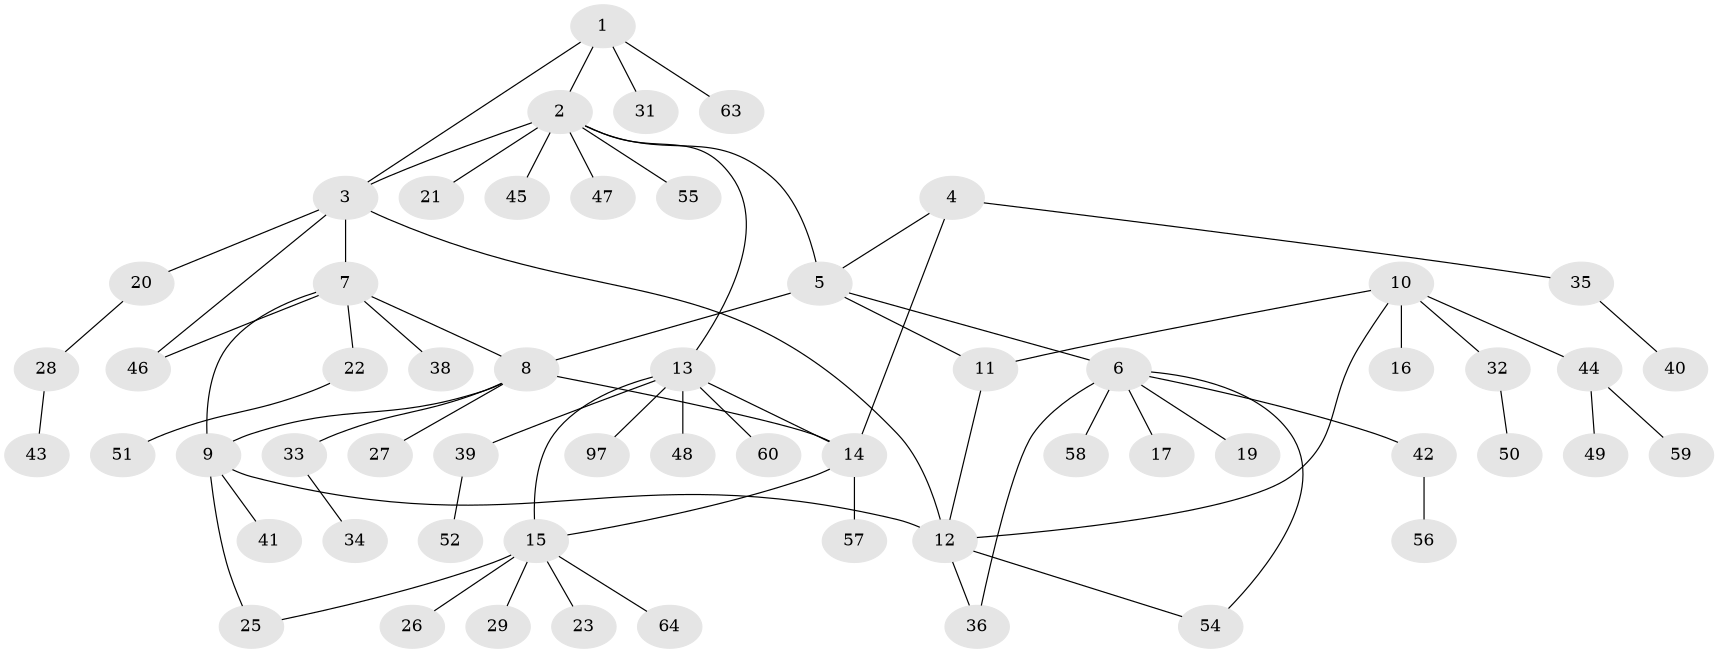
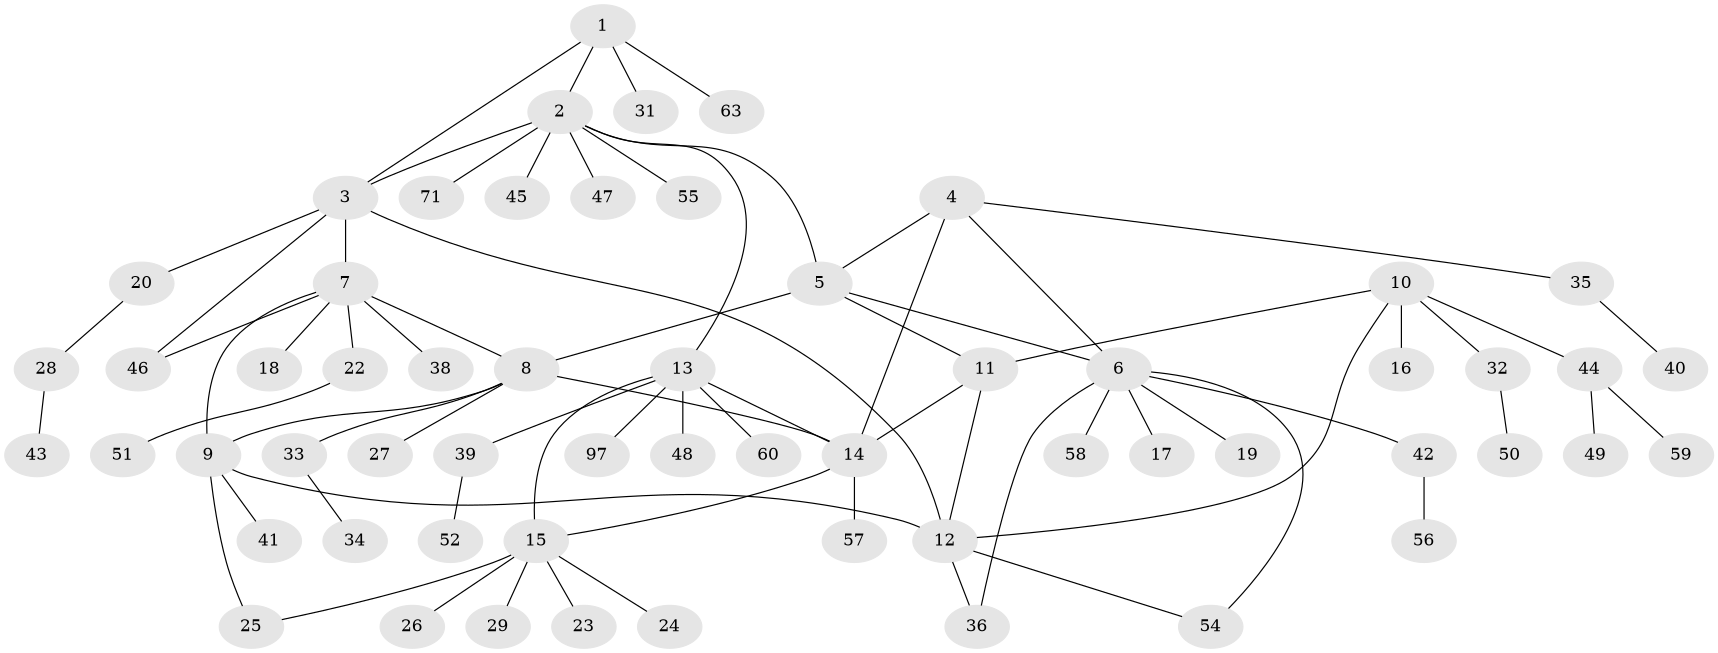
node "21": label "21" -> "71"
edge "4" -- "6": added
node "18": added
edge "11" -- "14": added
node "64": label "64" -> "24"
